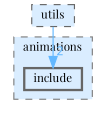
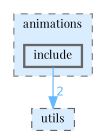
edge "utils" -> "include": reversed
